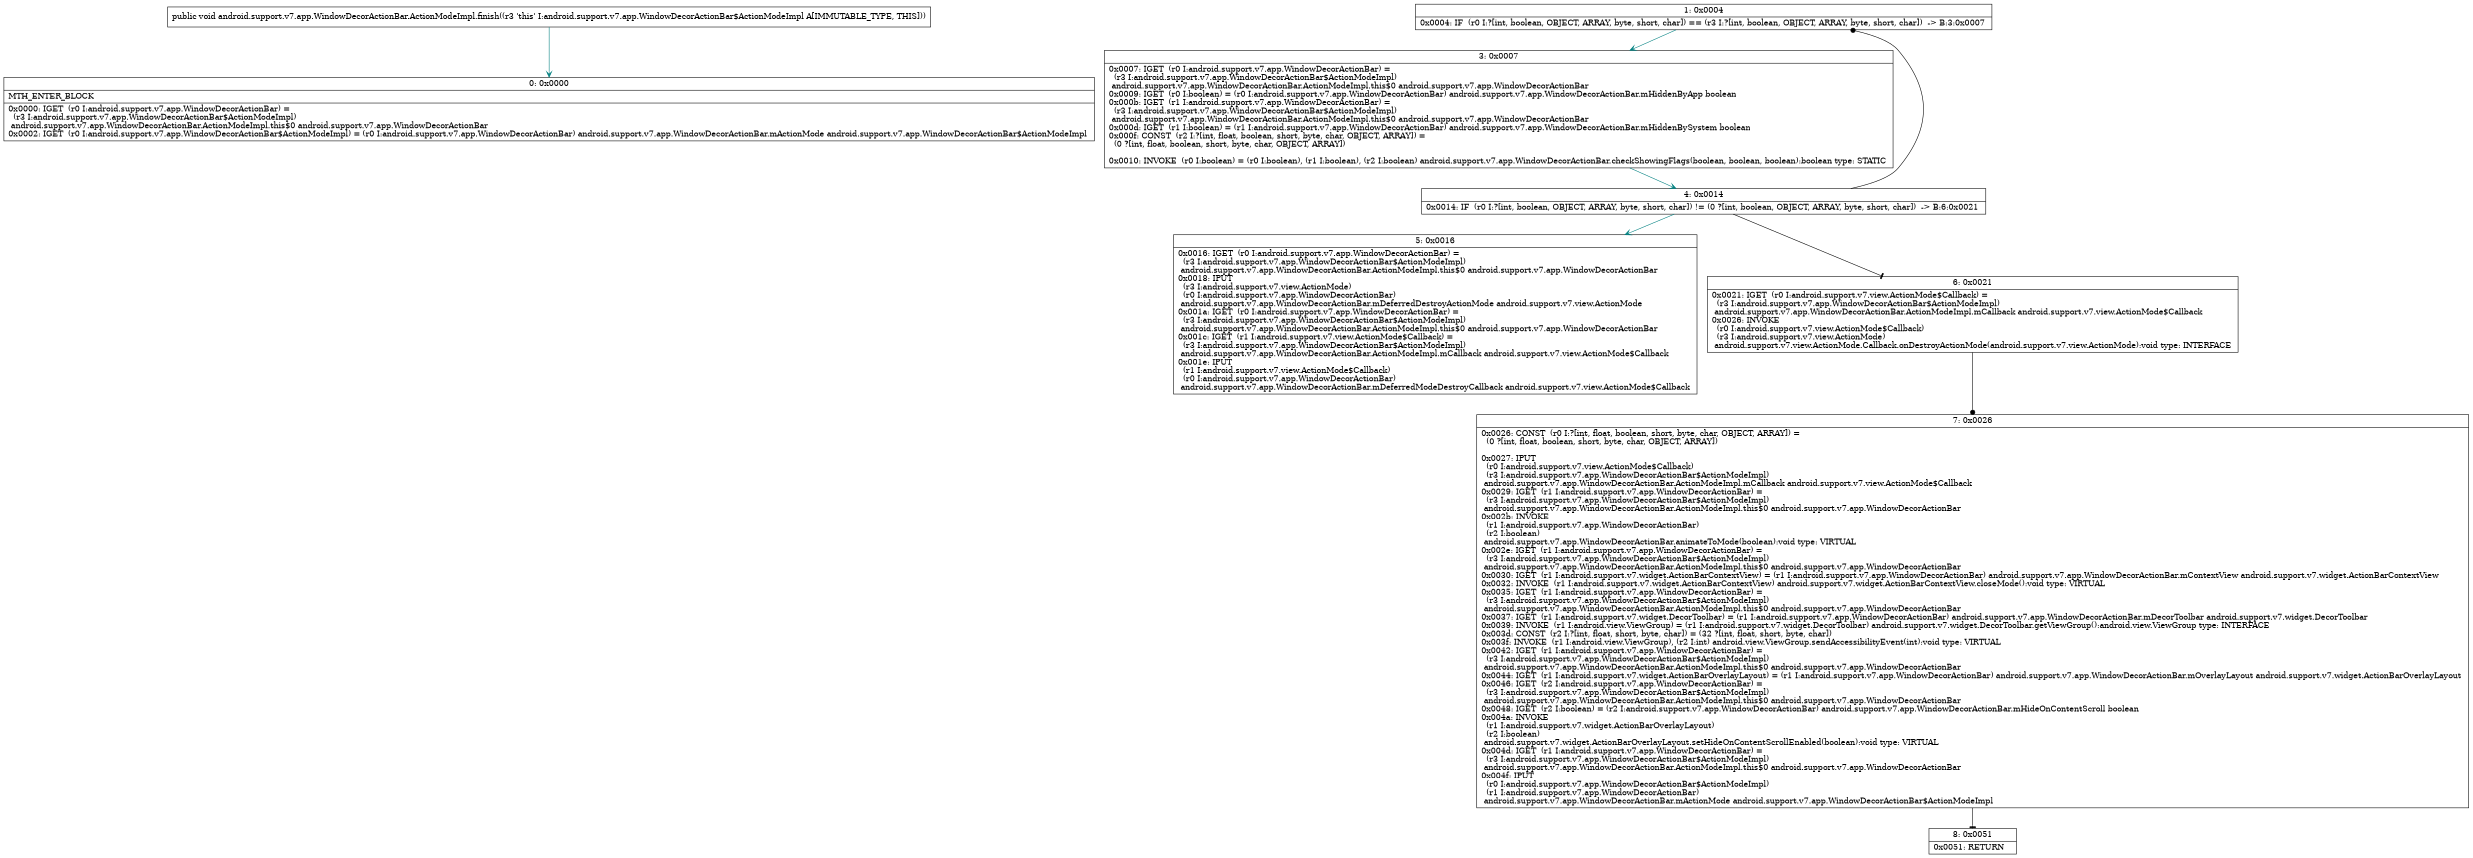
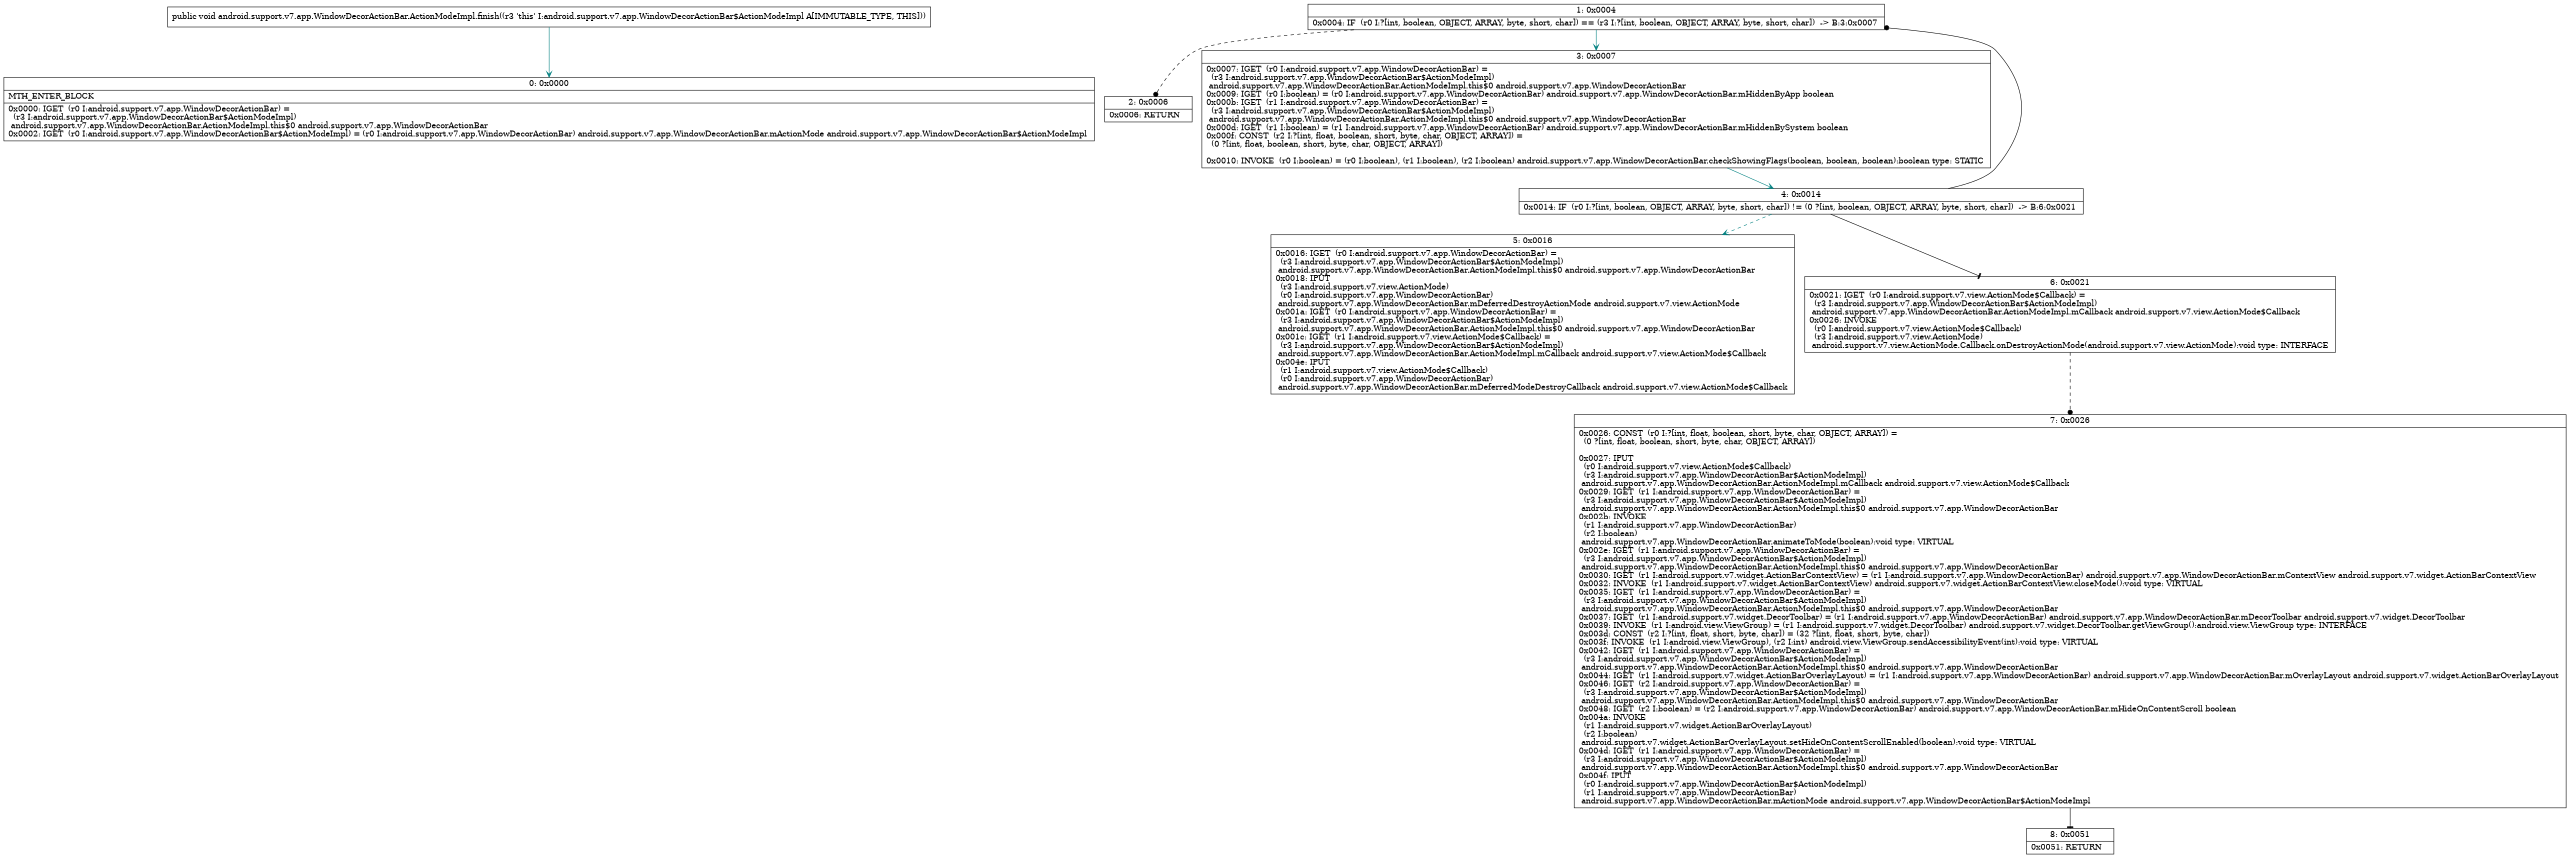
node "2: 0x0006": added
edge "4: 0x0014" -> "5: 0x0016": style solid -> dashed
node "5: 0x0016": text "0x001e: IPUT" -> "0x004e: IPUT"
edge "6: 0x0021" -> "7: 0x0026": style solid -> dashed
